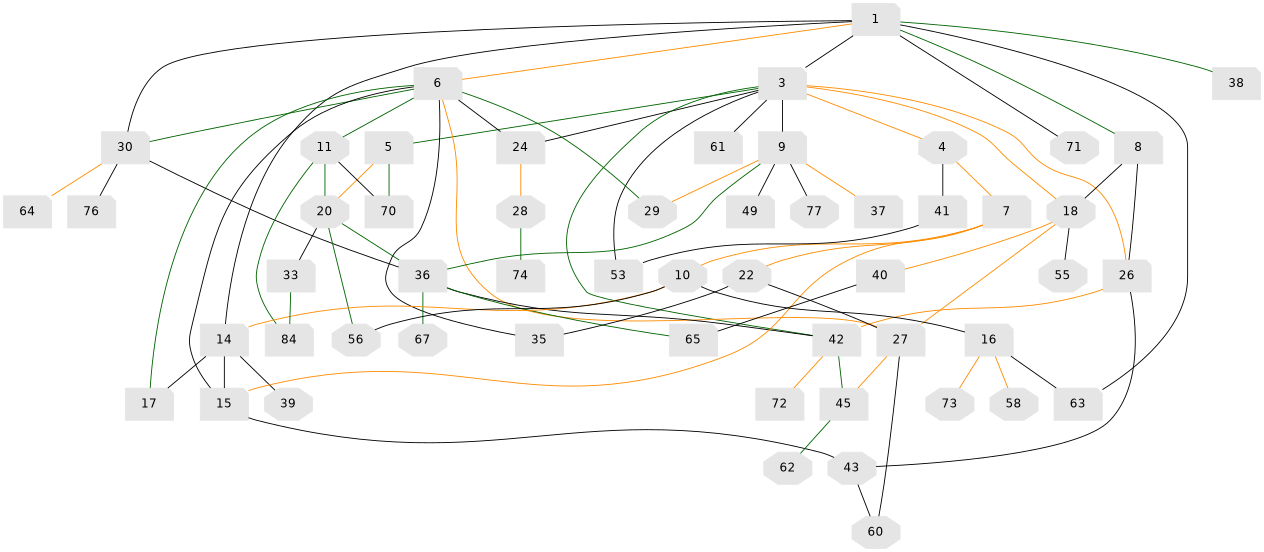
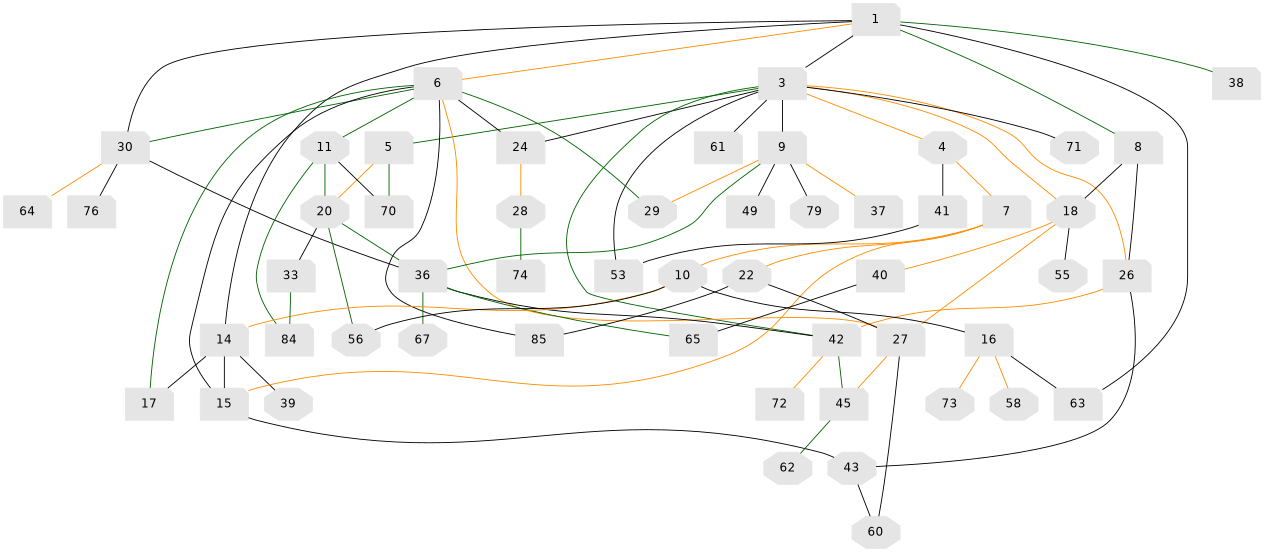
edge "1" -- "71": now "3" -- "71"
node "77": label "77" -> "79"
node "35": label "35" -> "85"
